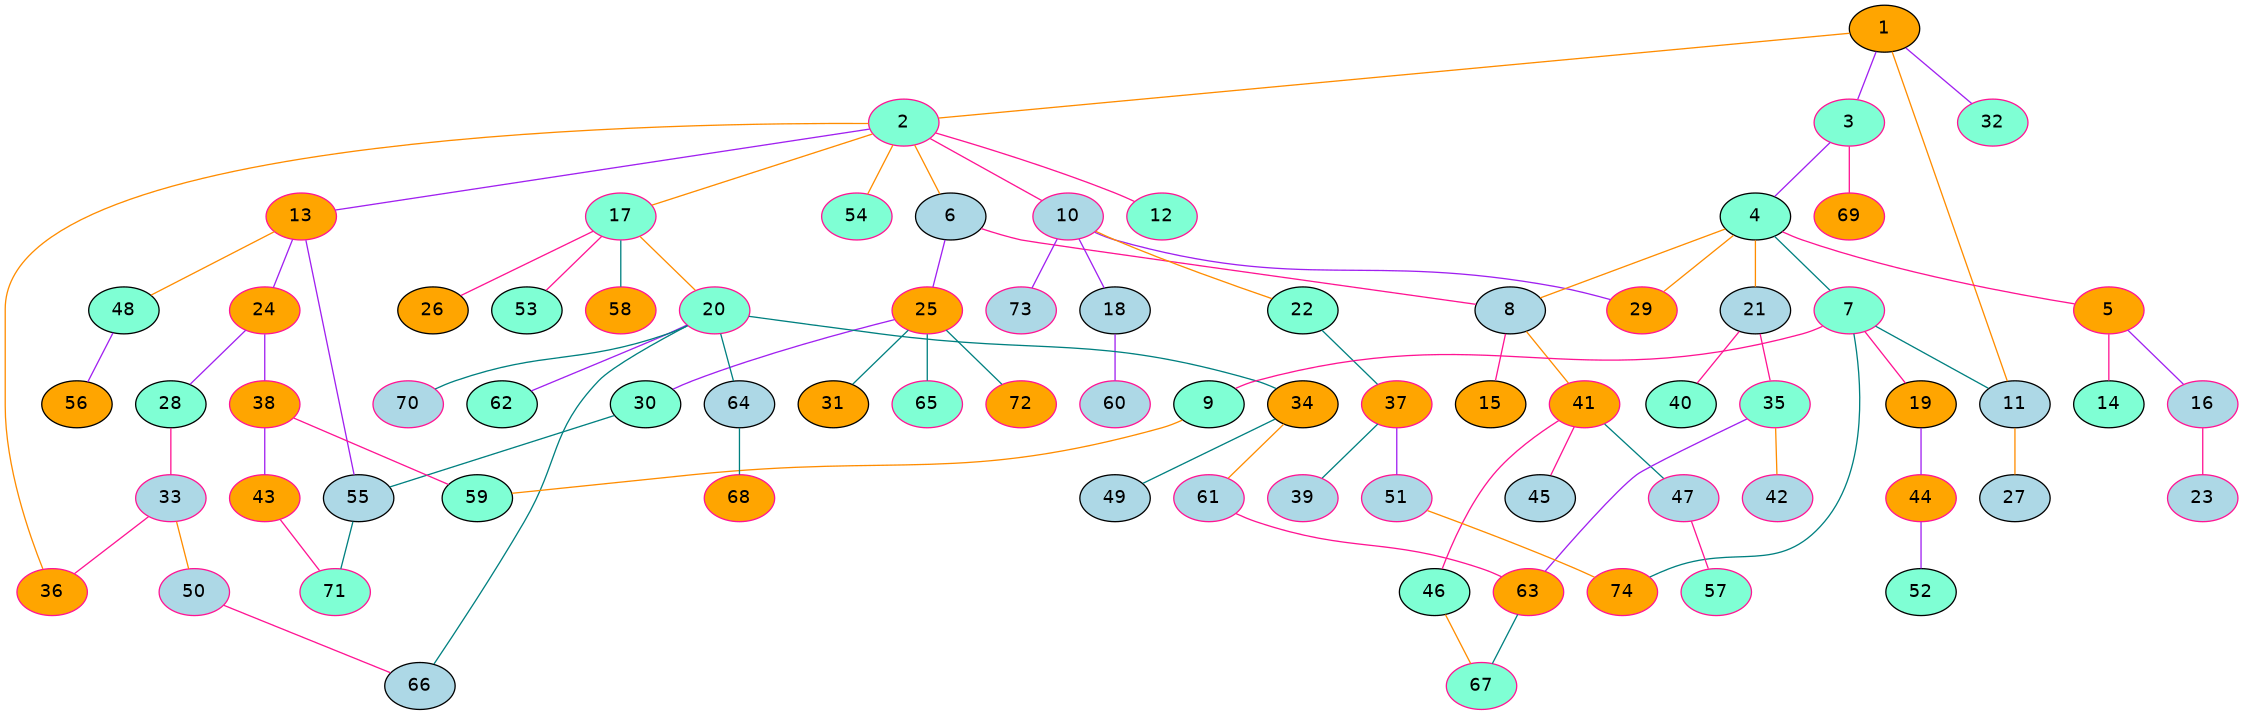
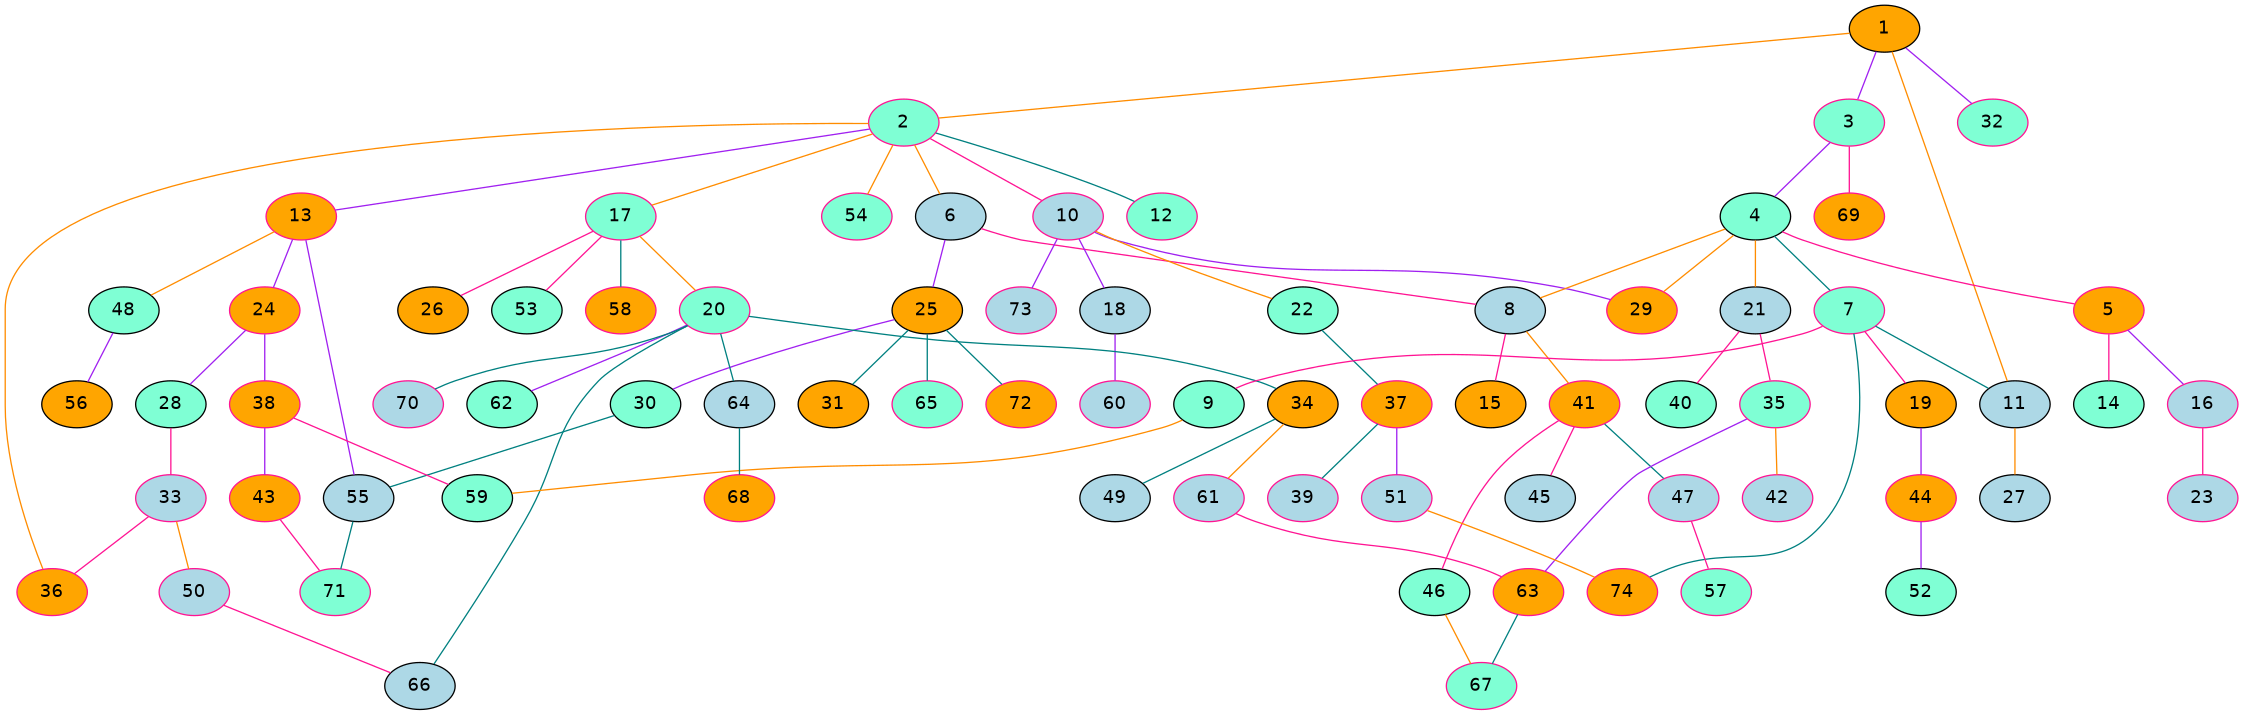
edge "2" -- "12": color deeppink -> teal
node "25": color deeppink -> black
